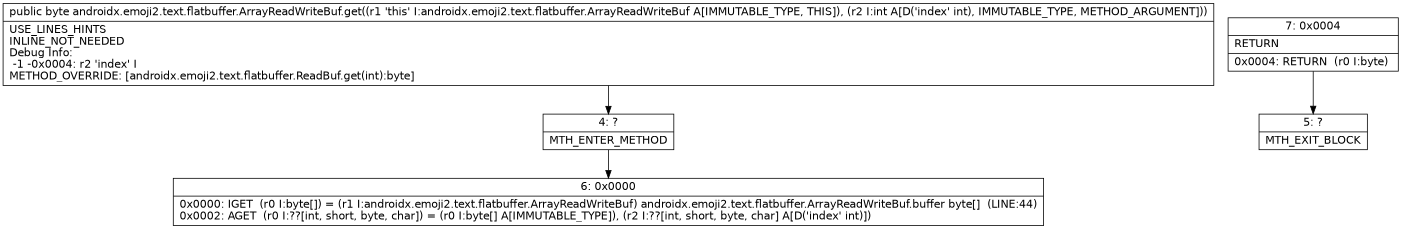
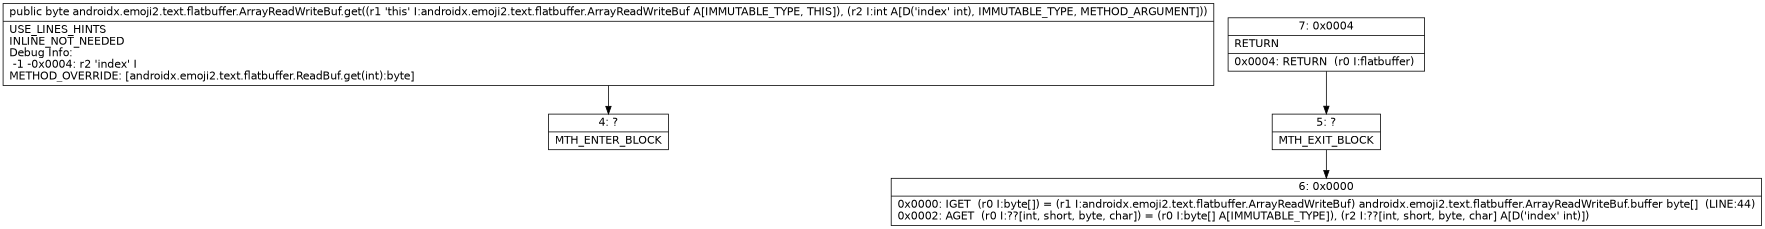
node "7: 0x0004": text "0x0004: RETURN  (r0 I:byte)" -> "0x0004: RETURN  (r0 I:flatbuffer)"
node "4: ?": text "MTH_ENTER_METHOD" -> "MTH_ENTER_BLOCK"
edge "4: ?" -> "6: 0x0000": now "5: ?" -> "6: 0x0000"
